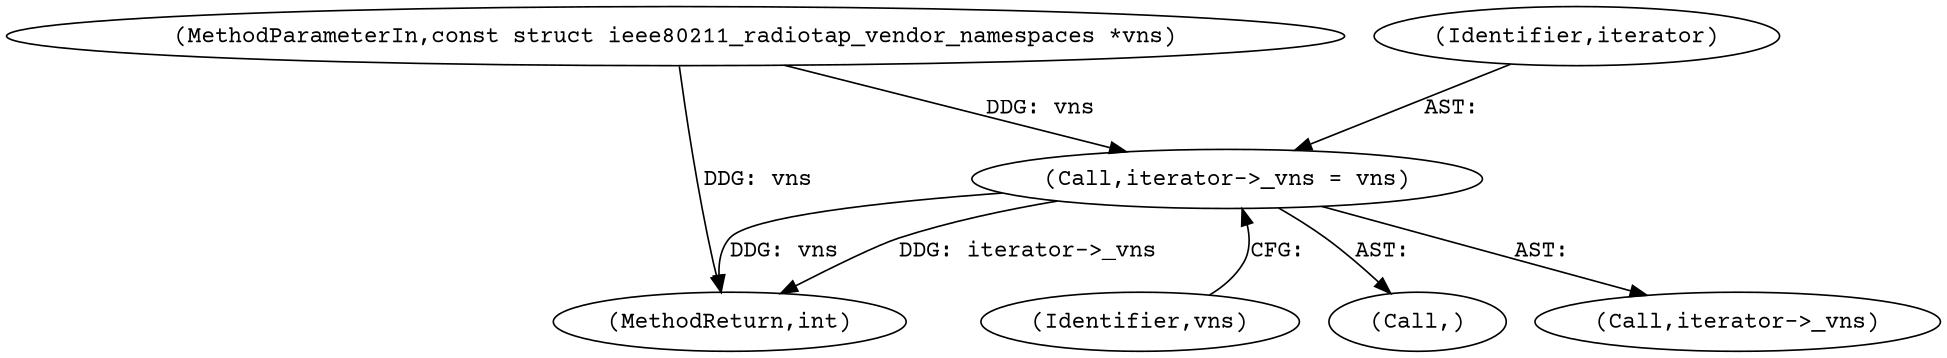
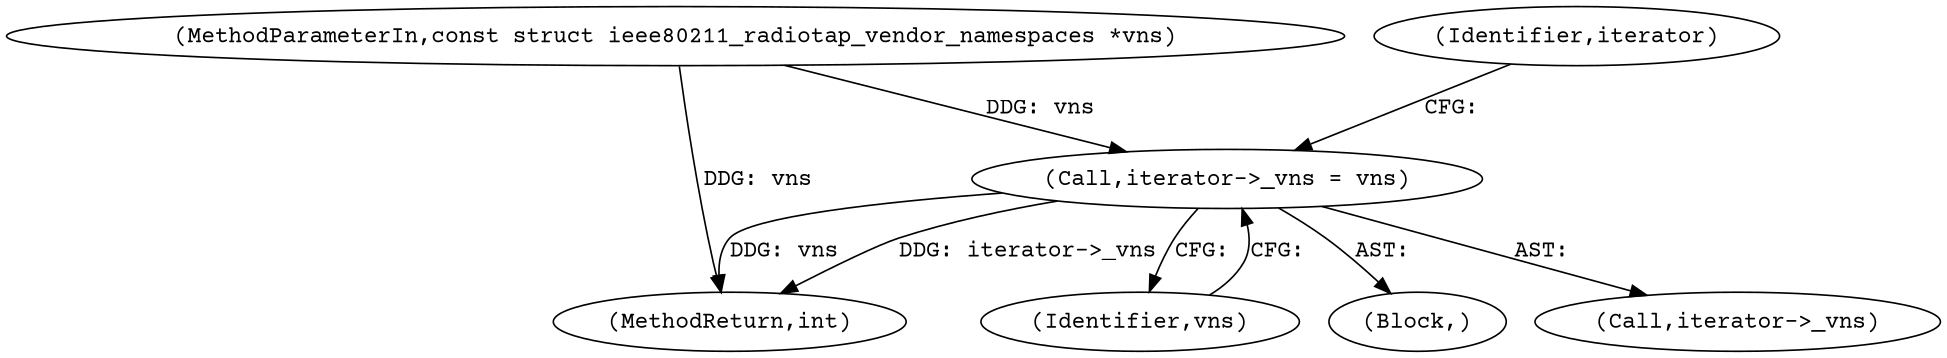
edge "(Identifier,iterator)" -> "(Call,iterator->_vns = vns)": label "AST: " -> "CFG: "
edge "(Call,iterator->_vns = vns)" -> "(Identifier,vns)": added, label "CFG:"
node "(Call,)": label "(Call,)" -> "(Block,)"
